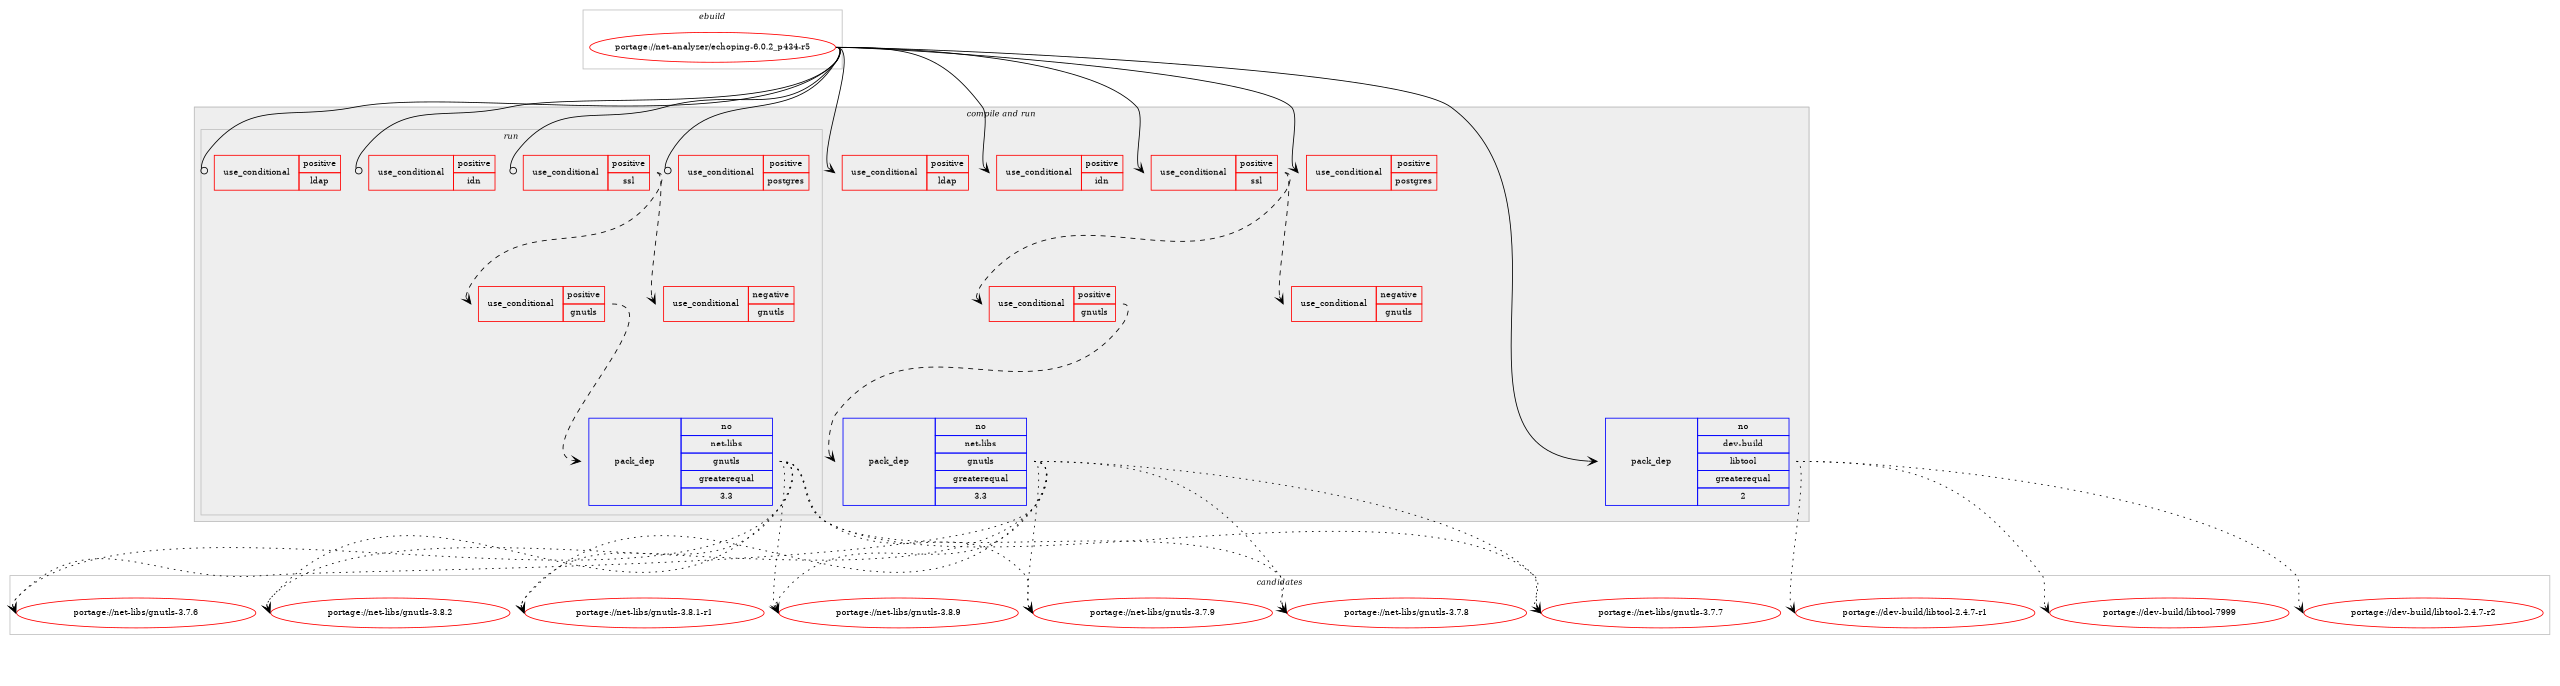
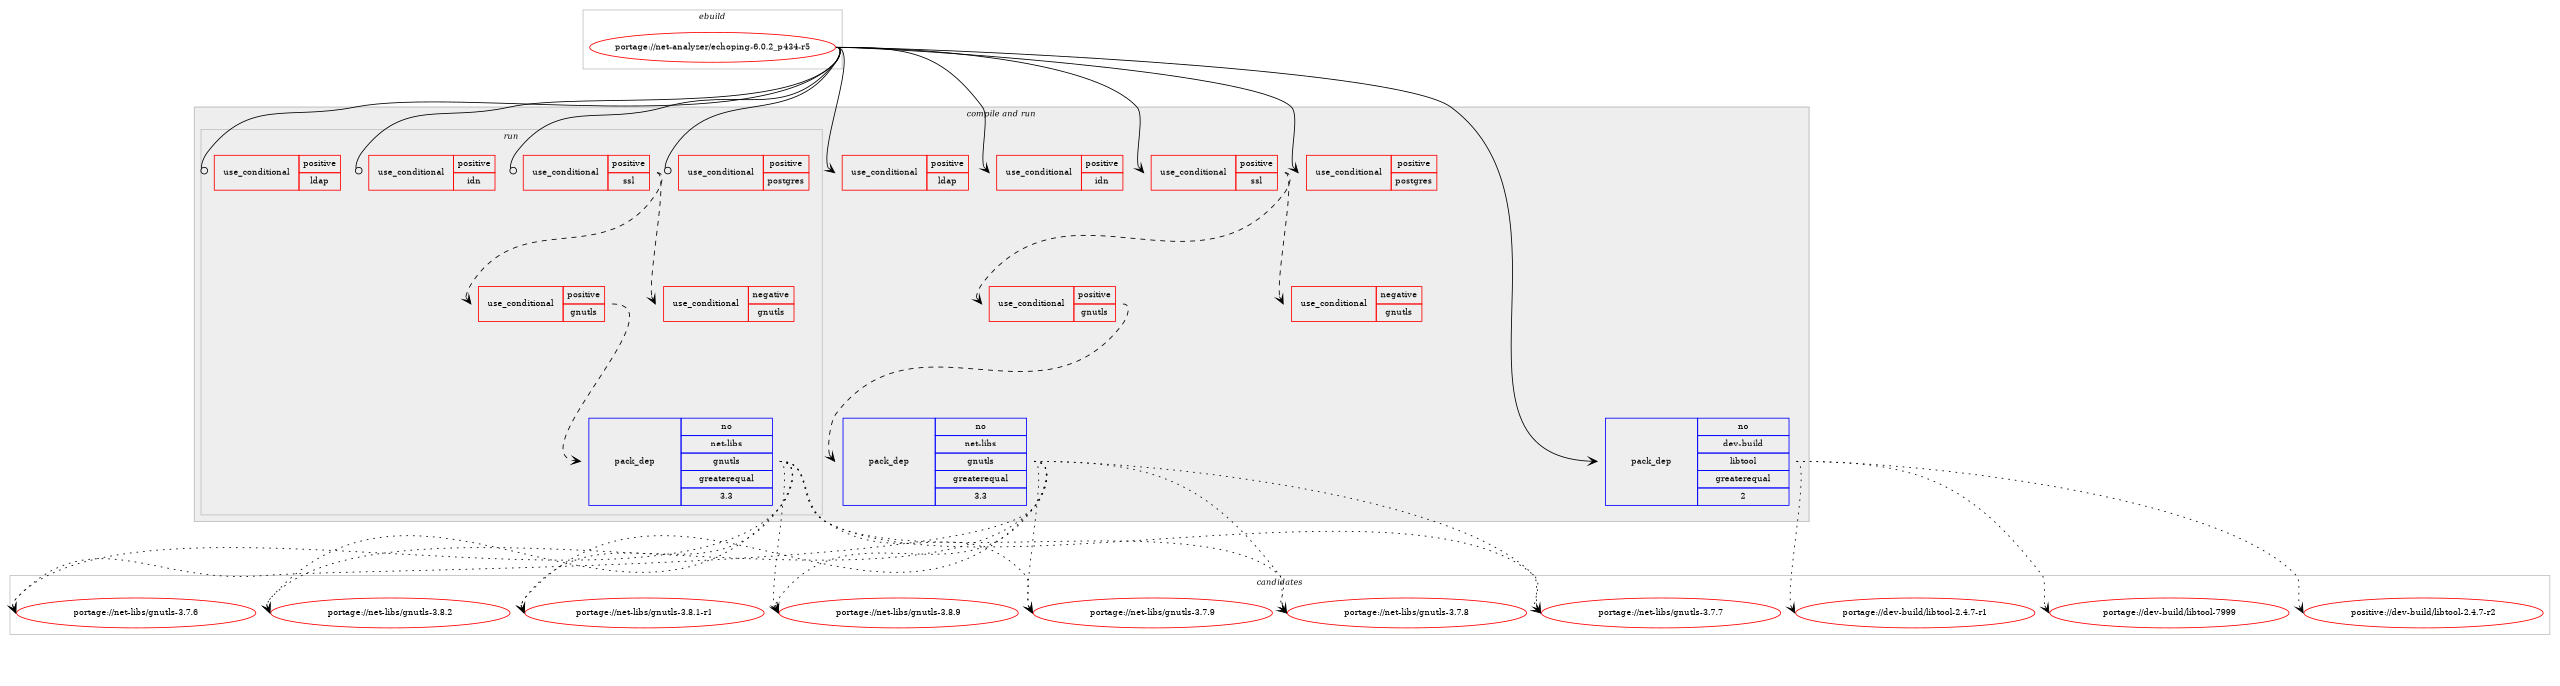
node "portage://dev-build/libtool-2.4.7-r2": label "portage://dev-build/libtool-2.4.7-r2" -> "positive://dev-build/libtool-2.4.7-r2"
